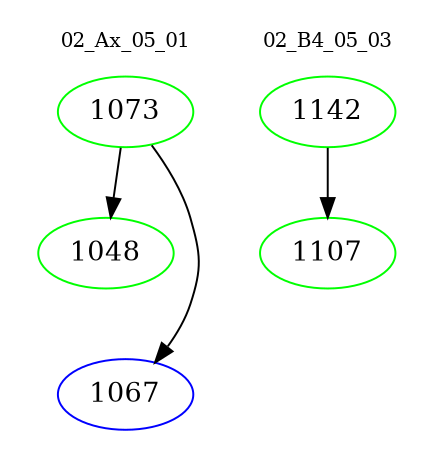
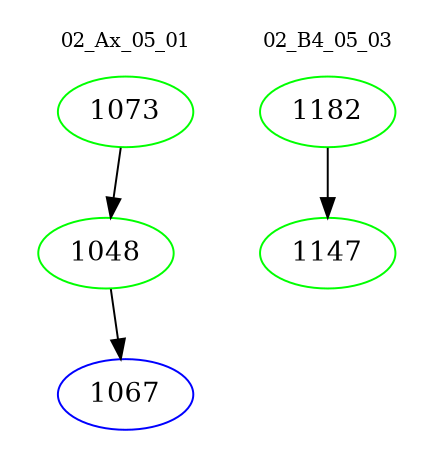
node "1142": label "1142" -> "1182"
edge "1073" -> "1067": now "1048" -> "1067"
node "1107": label "1107" -> "1147"
